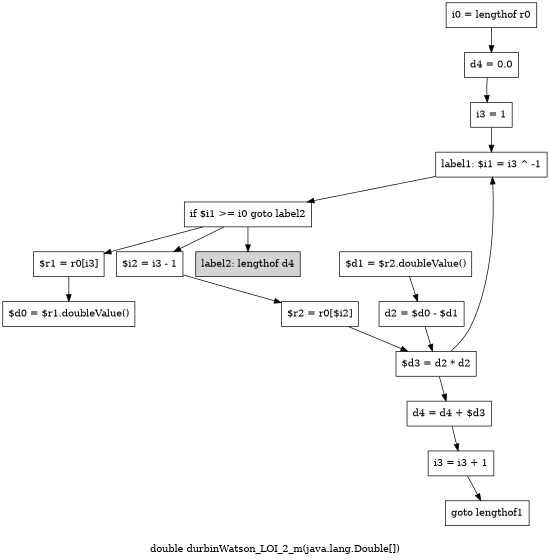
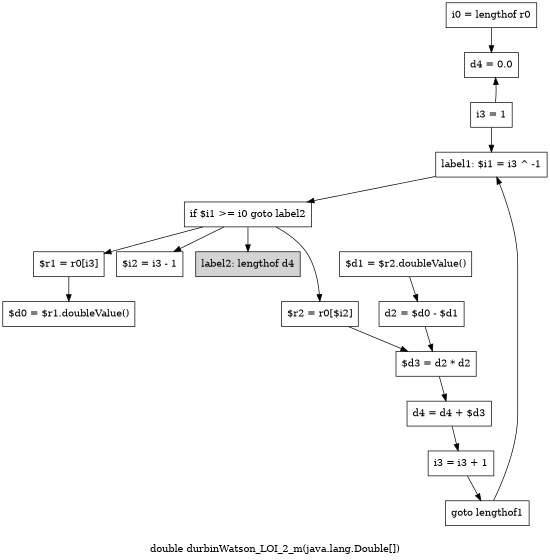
edge "d4 = 0.0" -> "i3 = 1": reversed
edge "$d3 = d2 * d2" -> "label1: $i1 = i3 ^ -1": now "goto lengthof1" -> "label1: $i1 = i3 ^ -1"
edge "$i2 = i3 - 1" -> "$r2 = r0[$i2]": now "if $i1 >= i0 goto label2" -> "$r2 = r0[$i2]"
